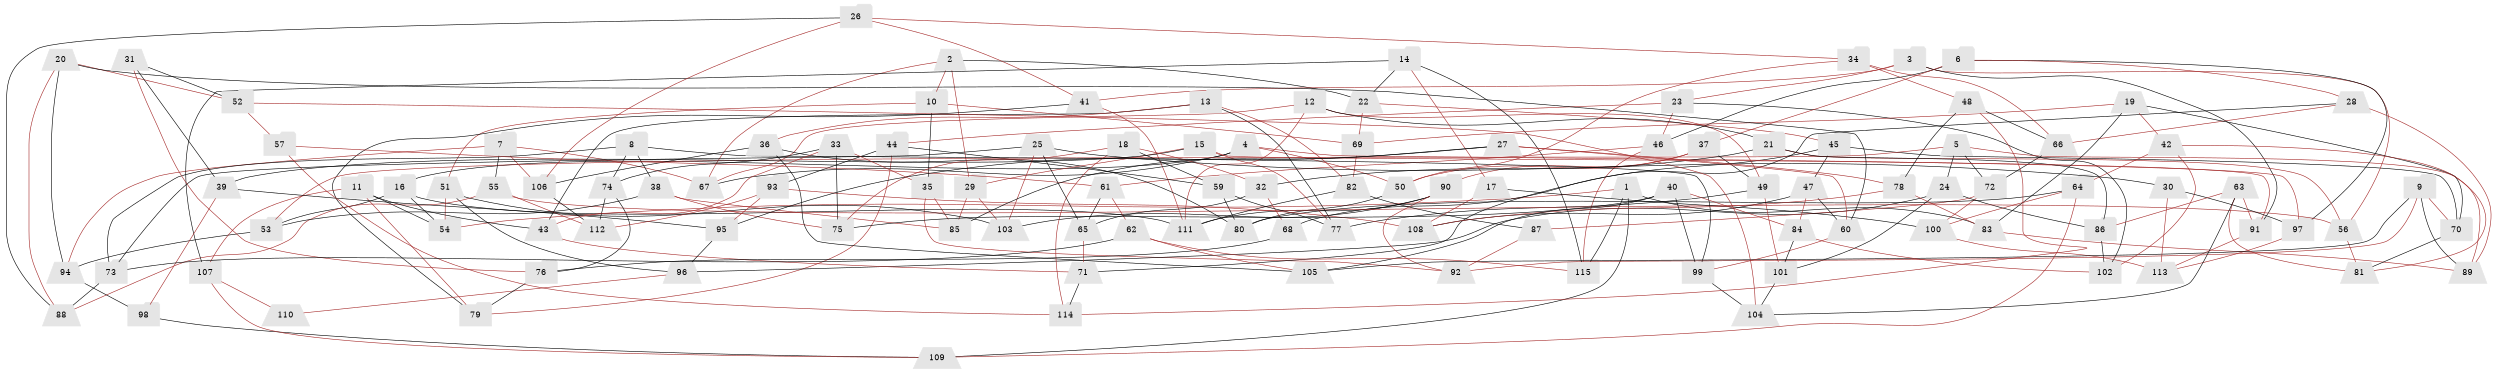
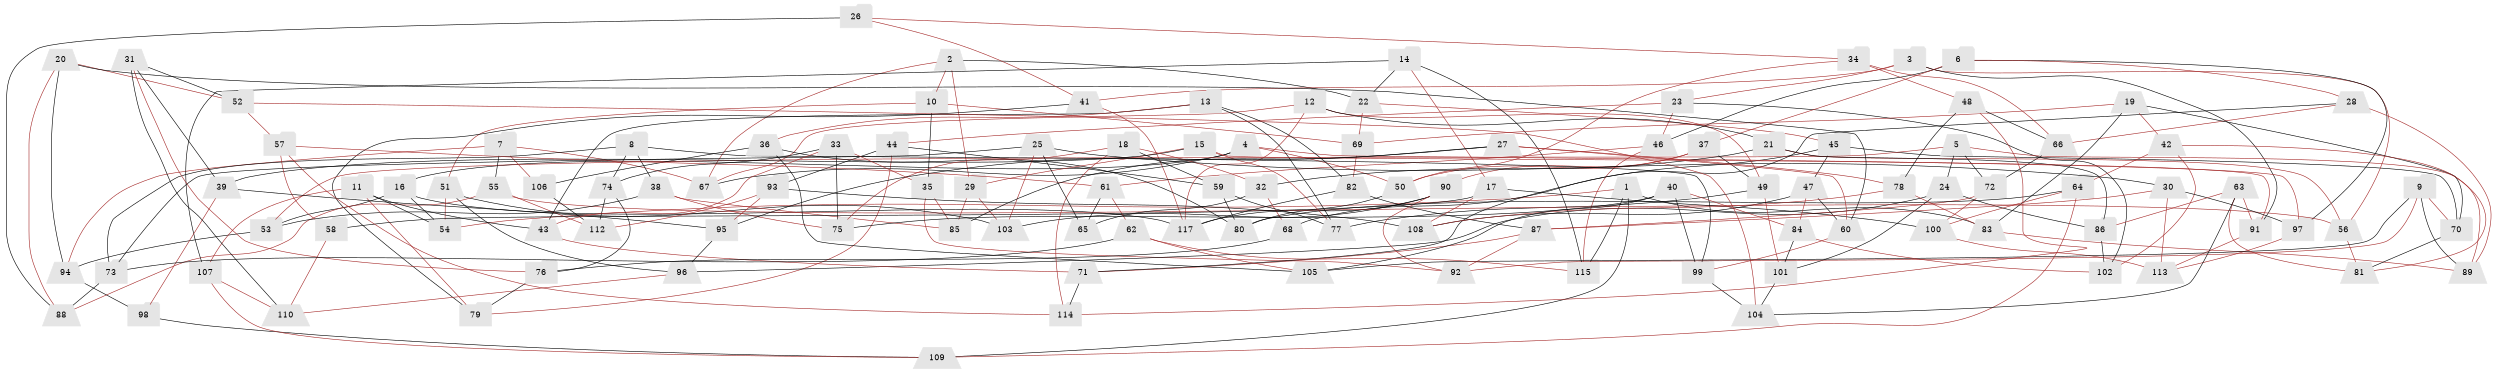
edge "26" -- "106": removed
edge "13" -- "82": color brown -> black
edge "31" -- "110": added
edge "93" -- "108": color brown -> black
edge "30" -- "87": added
node "58": added
node "111": label "111" -> "117"
edge "65" -- "71": now "87" -- "71"
